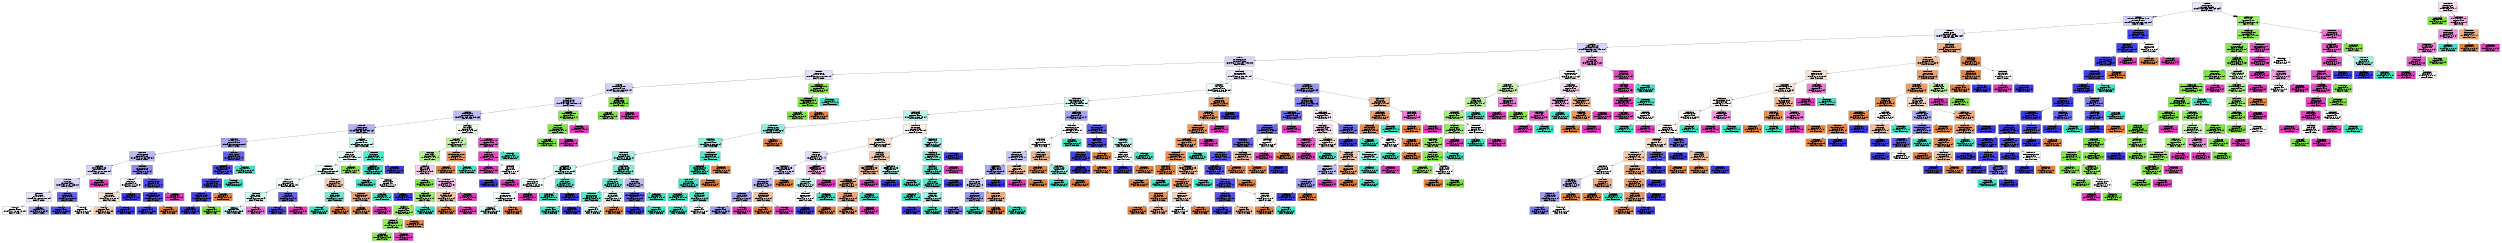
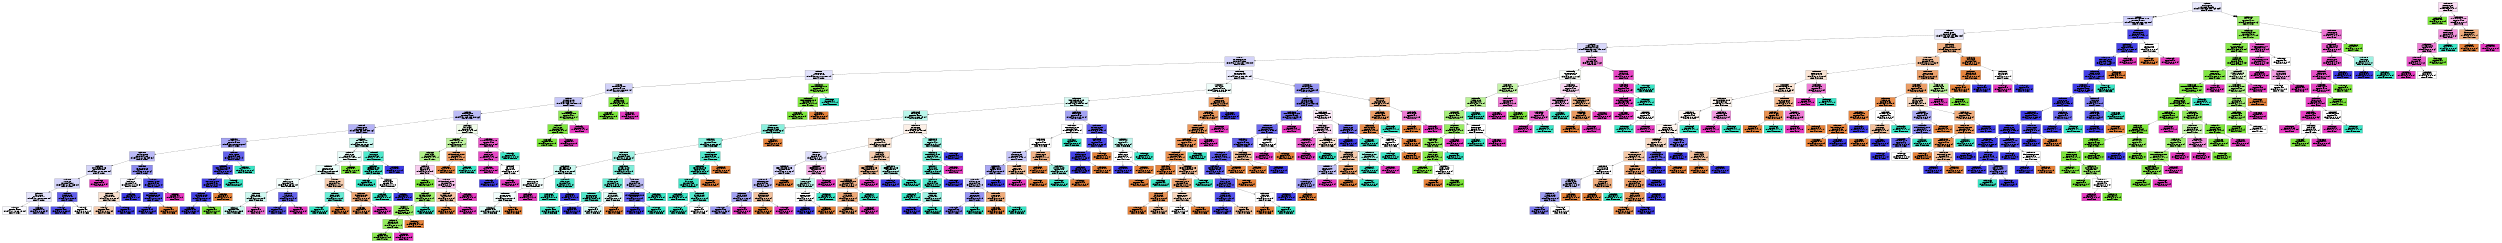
node "node #393": added
